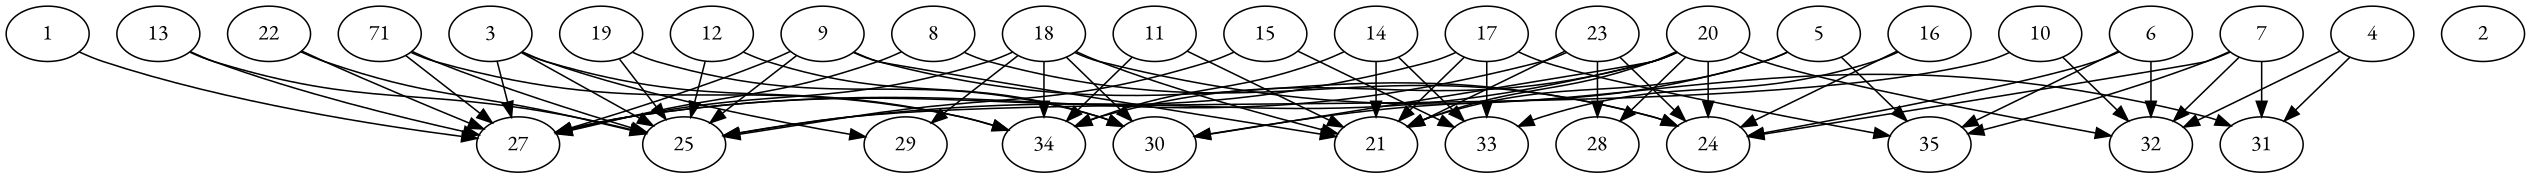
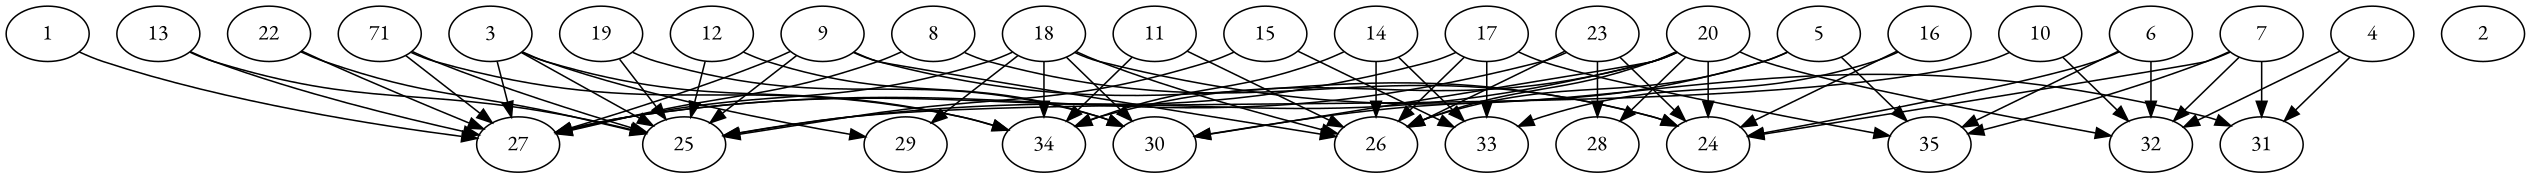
node "21": label "21" -> "26"
